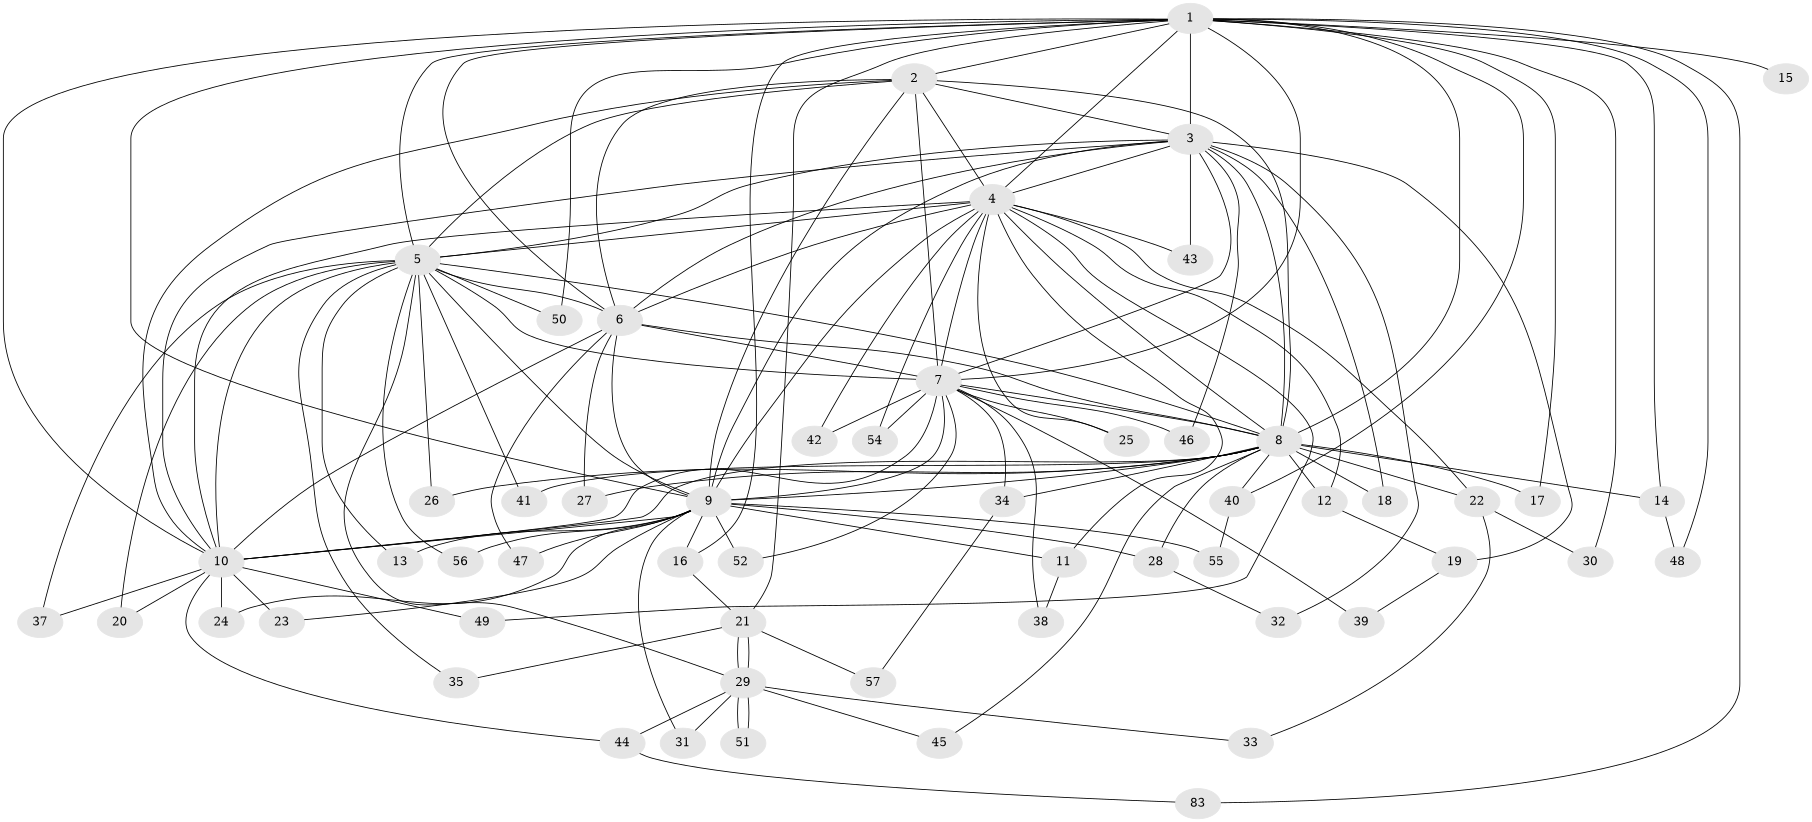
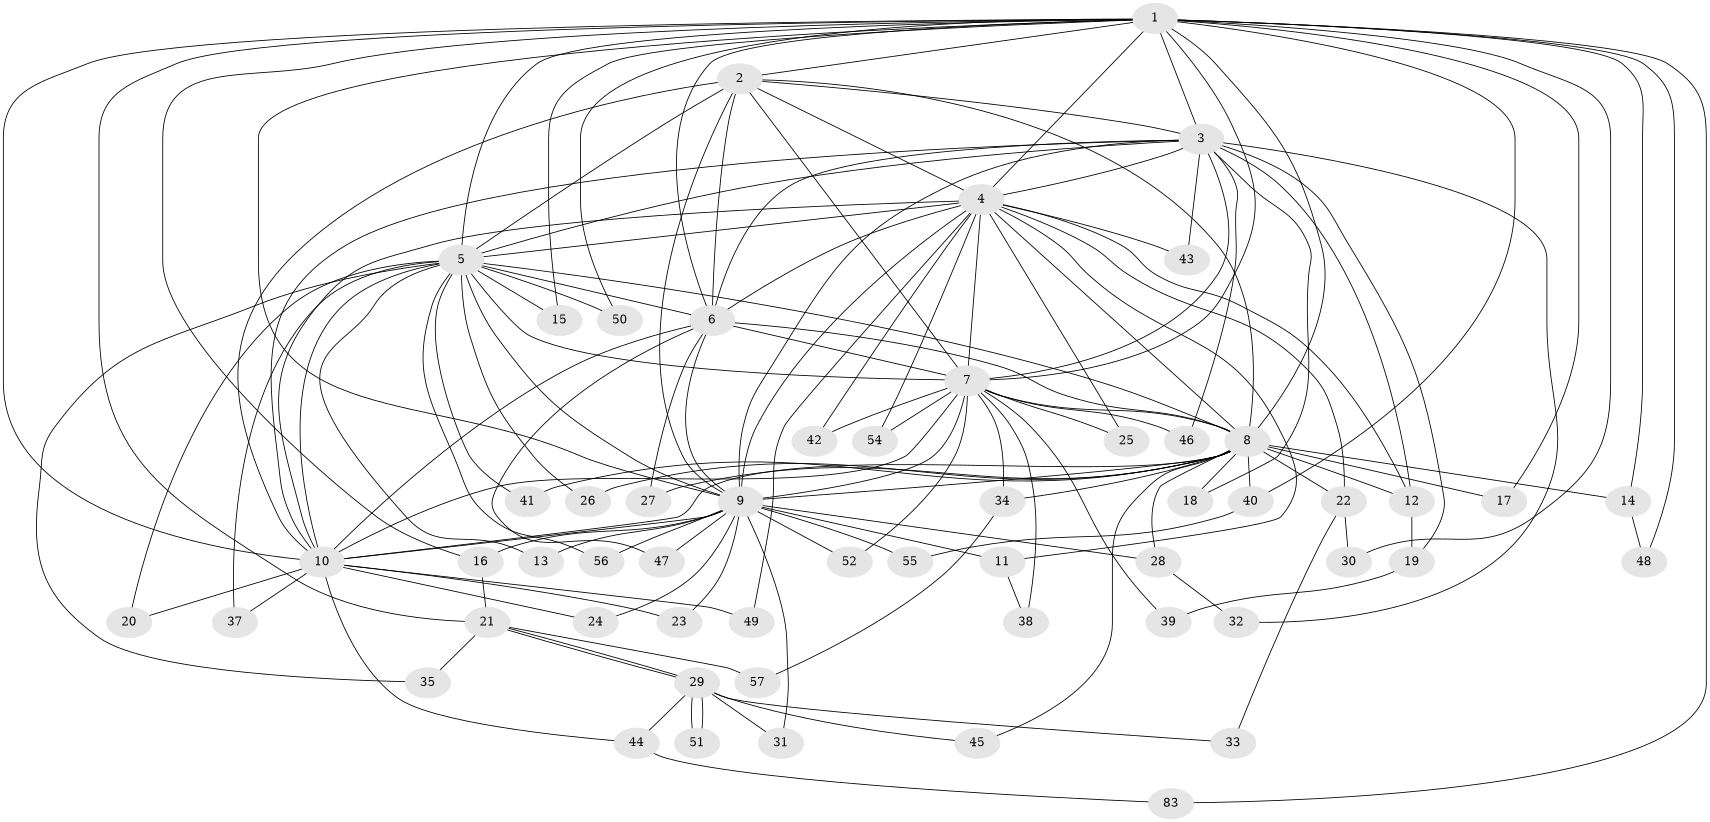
edge "3" -- "8": now "3" -- "12"
edge "5" -- "29": now "5" -- "15"
